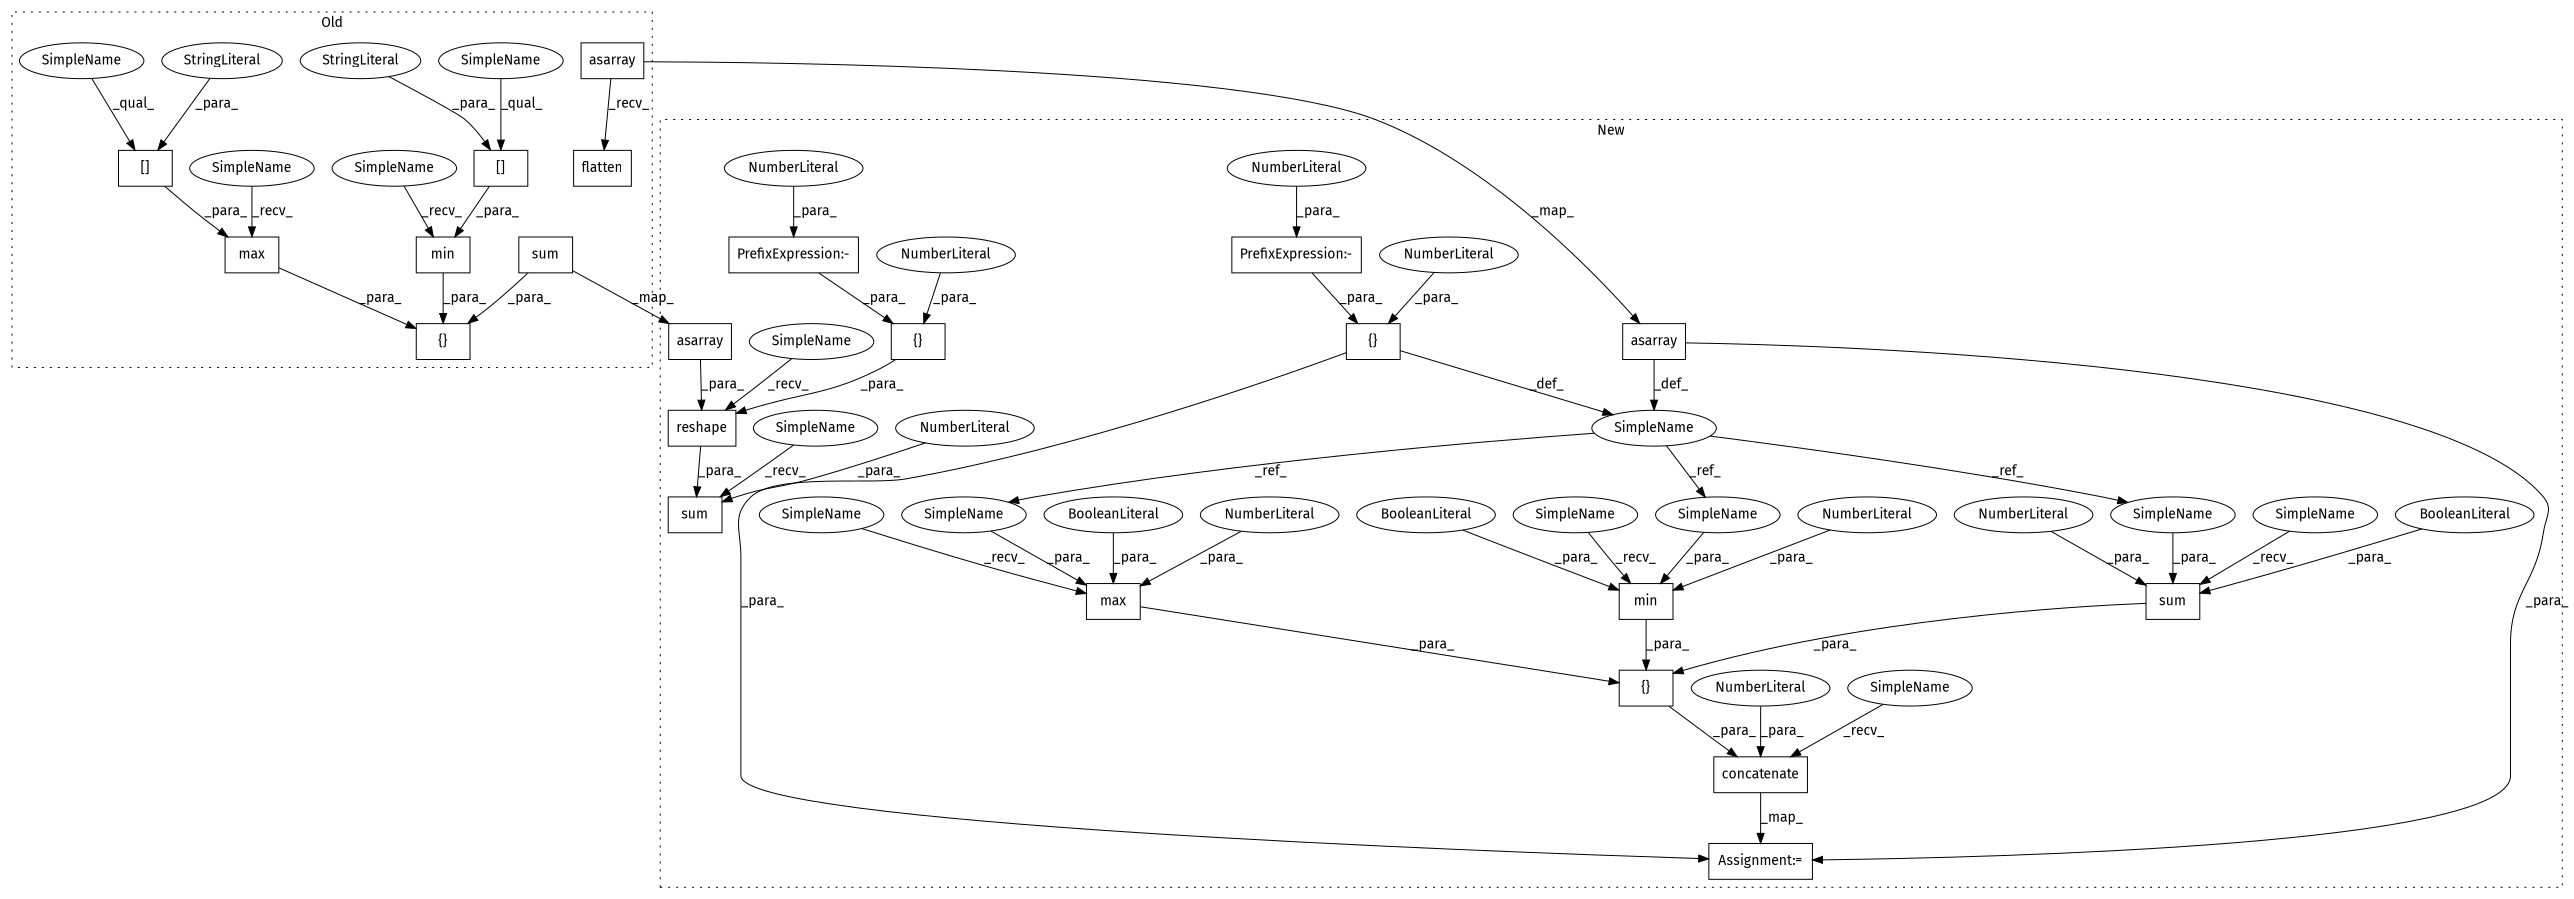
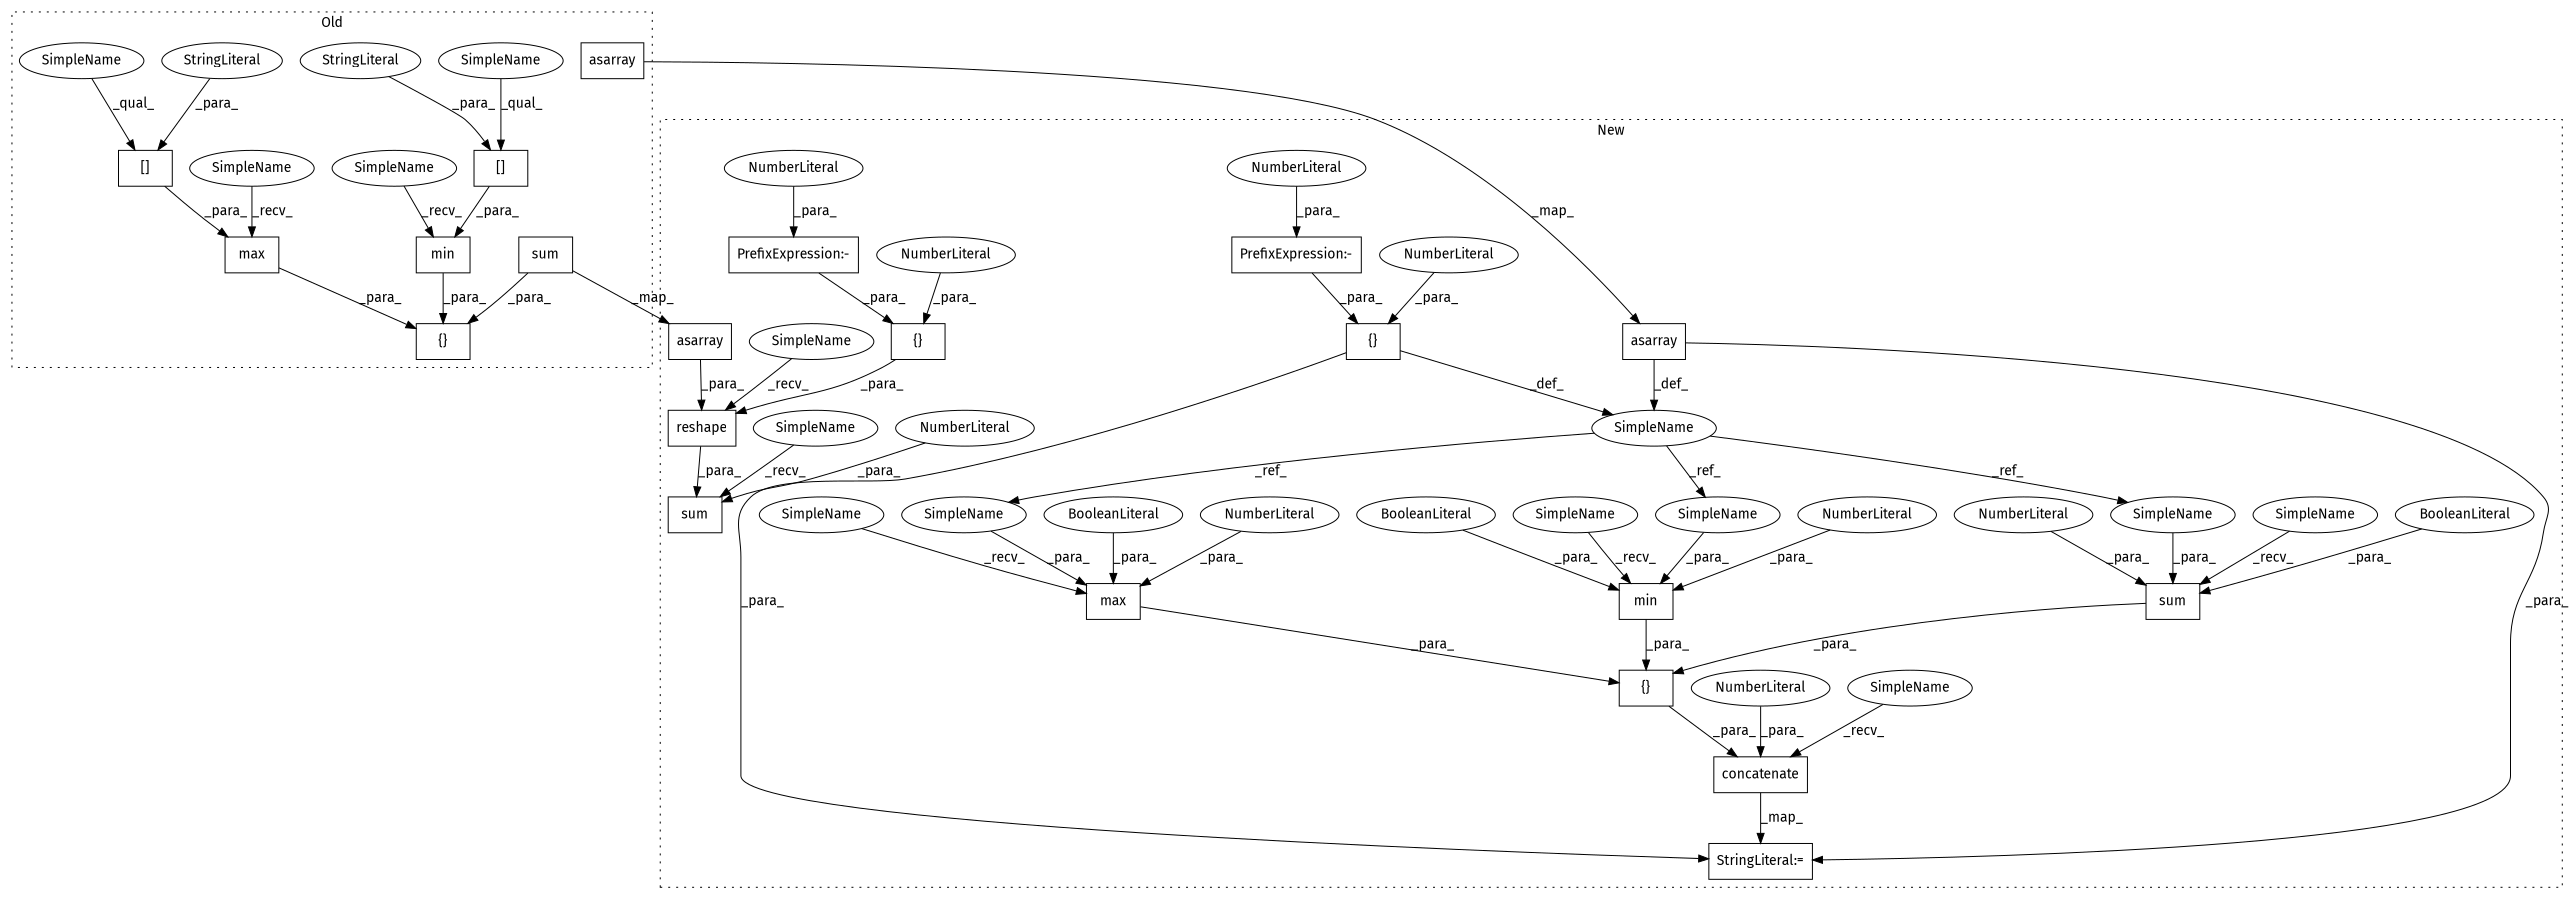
node "flatten": removed
node "Assignment:=": label "Assignment:=" -> "StringLiteral:="
